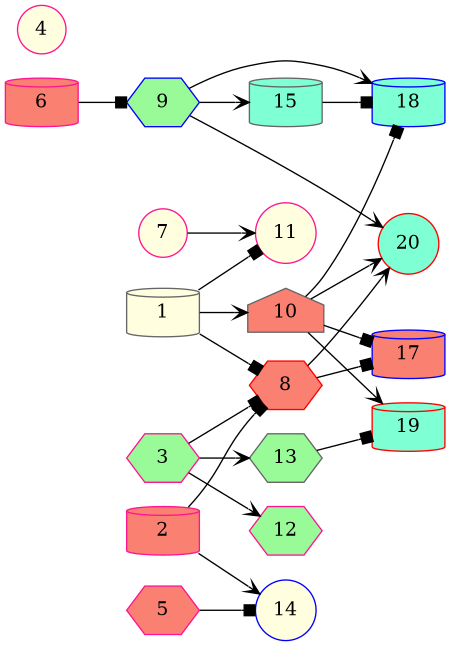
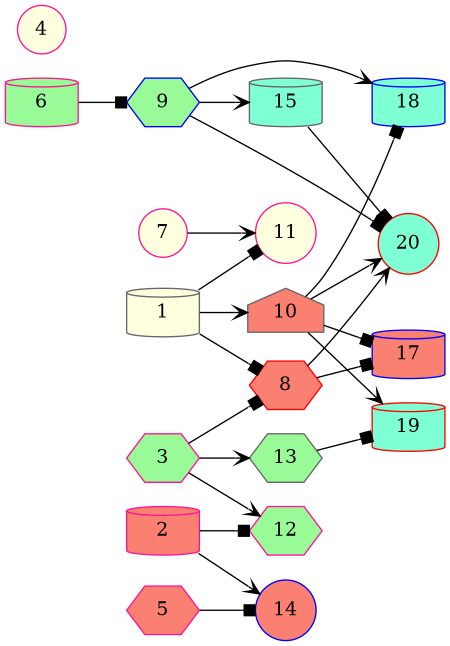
node "6": fillcolor salmon -> palegreen
edge "15" -> "18": now "15" -> "20"
edge "9" -> "20": arrowhead vee -> box
edge "2" -> "8": now "2" -> "12"
node "14": fillcolor lightyellow -> salmon
